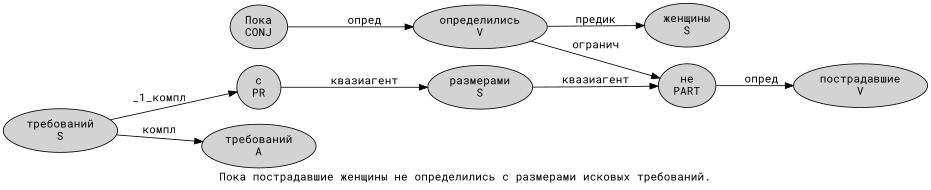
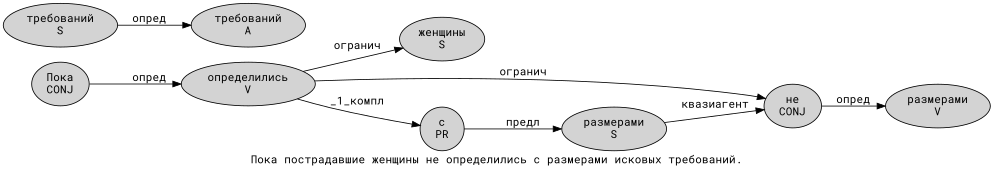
edge "определились V" -> "женщины S": label "предик" -> "огранич"
edge "с PR" -> "размерами S": label "квазиагент" -> "предл"
node "не PART": label "не PART" -> "не CONJ"
node "пострадавшие V": label "пострадавшие V" -> "размерами V"
edge "требований S" -> "с PR": now "определились V" -> "с PR"
edge "требований S" -> "требований A": label "компл" -> "опред"
